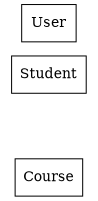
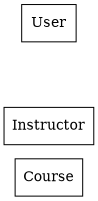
node "Student": removed
node "Instructor": added
